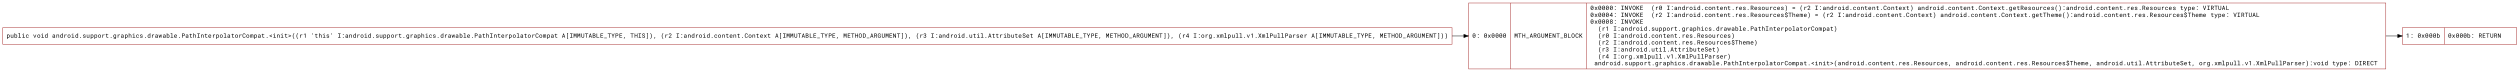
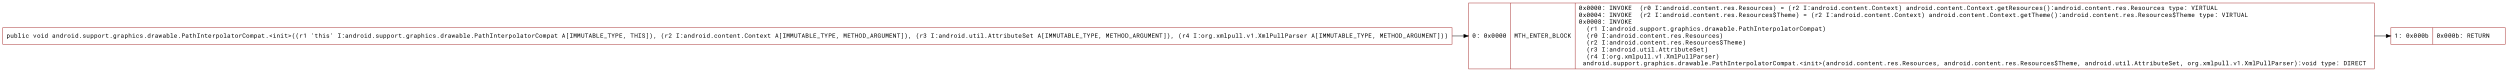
node "0: 0x0000": text "MTH_ARGUMENT_BLOCK" -> "MTH_ENTER_BLOCK"
